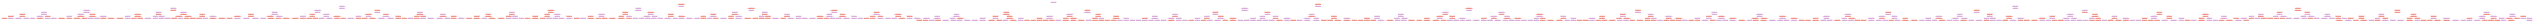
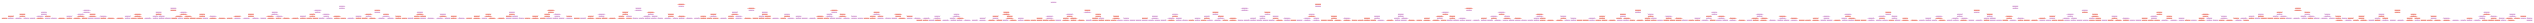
node "Node{data=[3689, 3689]}": fillcolor plum -> salmon
